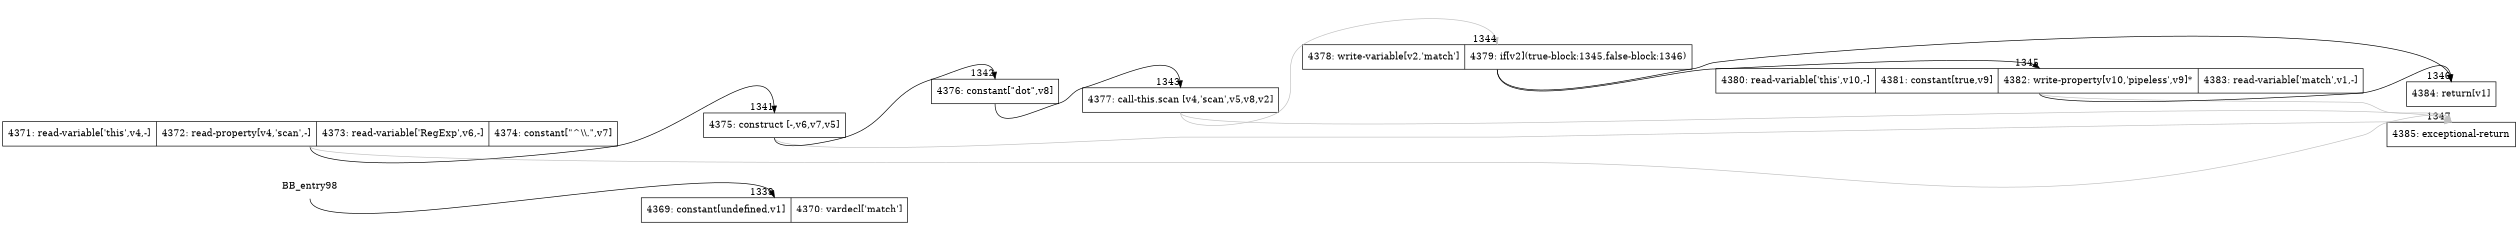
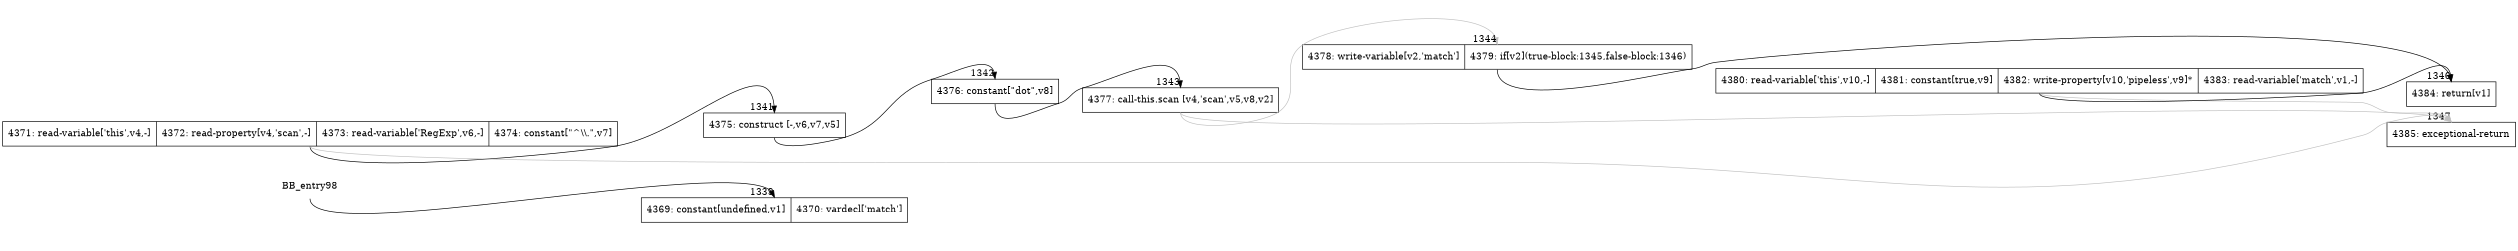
edge "4378: write-variable[v2,'match']" -> "4380: read-variable['this',v10,-]": removed
edge "4375: construct [-,v6,v7,v5]" -> "4385: exceptional-return": removed
